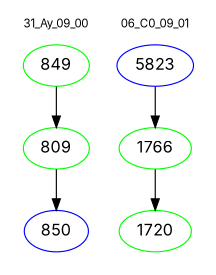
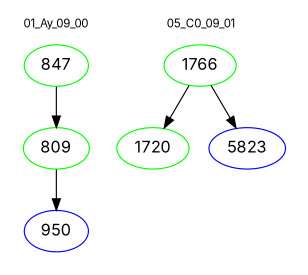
cluster "31_Ay_09_00": label "31_Ay_09_00" -> "01_Ay_09_00"
cluster "06_C0_09_01": label "06_C0_09_01" -> "05_C0_09_01"
node "849": label "849" -> "847"
edge "5823" -> "1766": reversed
node "850": label "850" -> "950"
